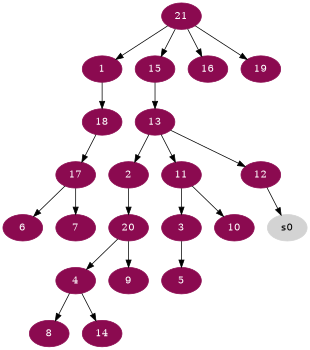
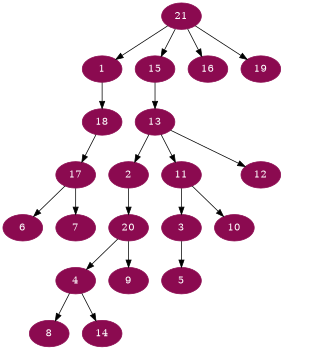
node "s0": removed
